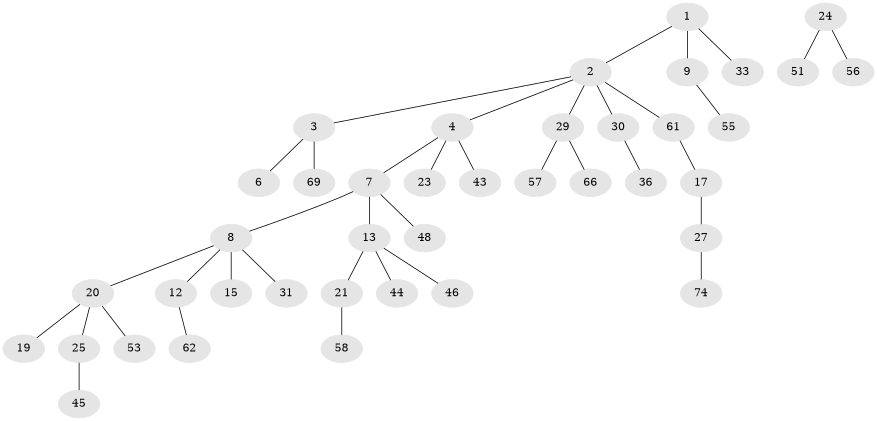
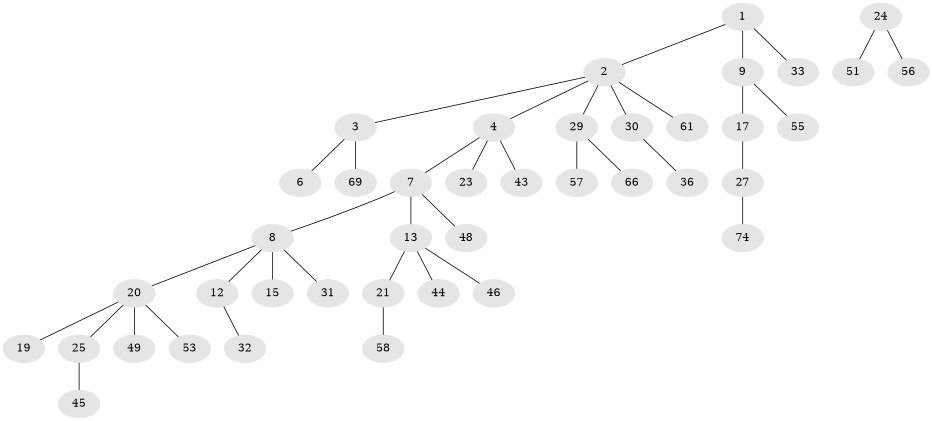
edge "61" -- "17": now "9" -- "17"
node "49": added
node "62": label "62" -> "32"
